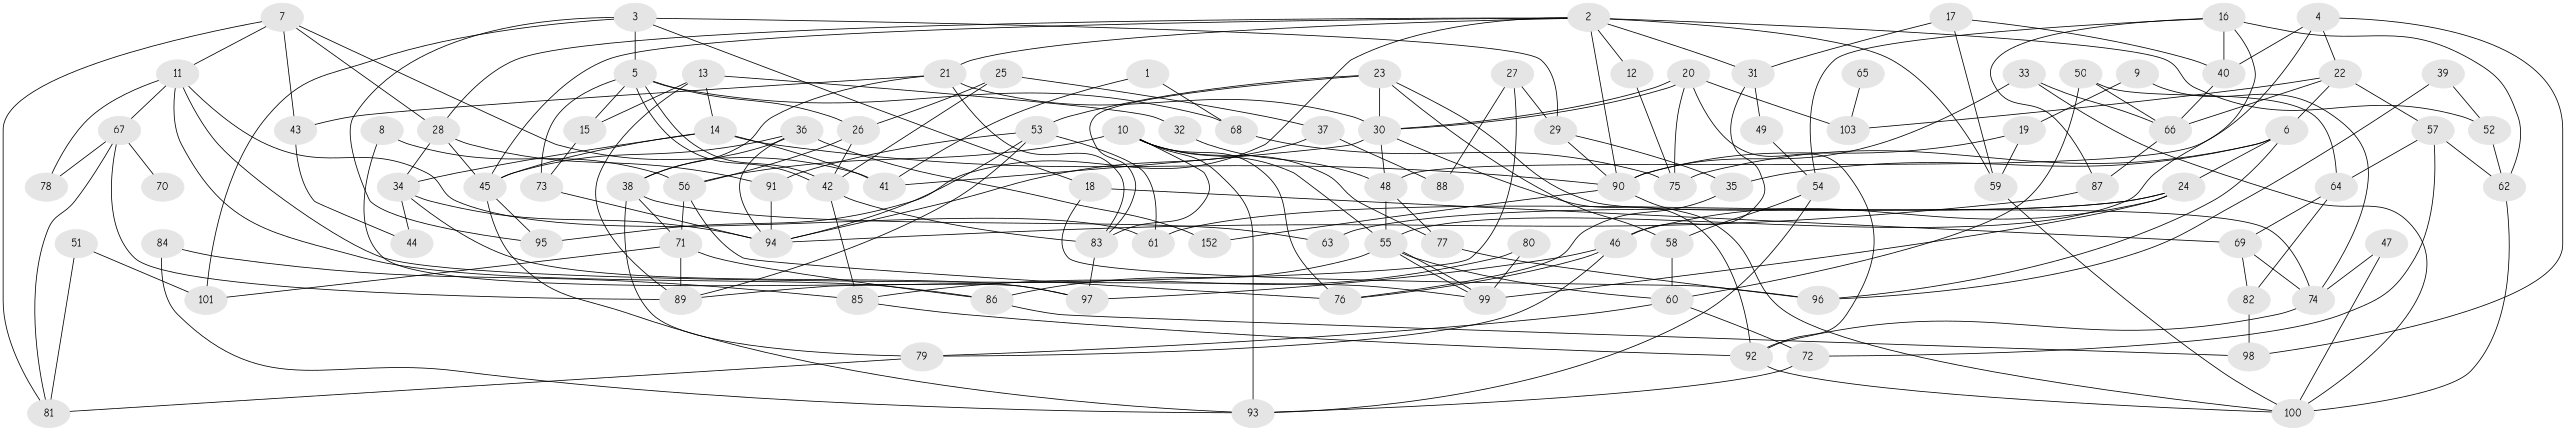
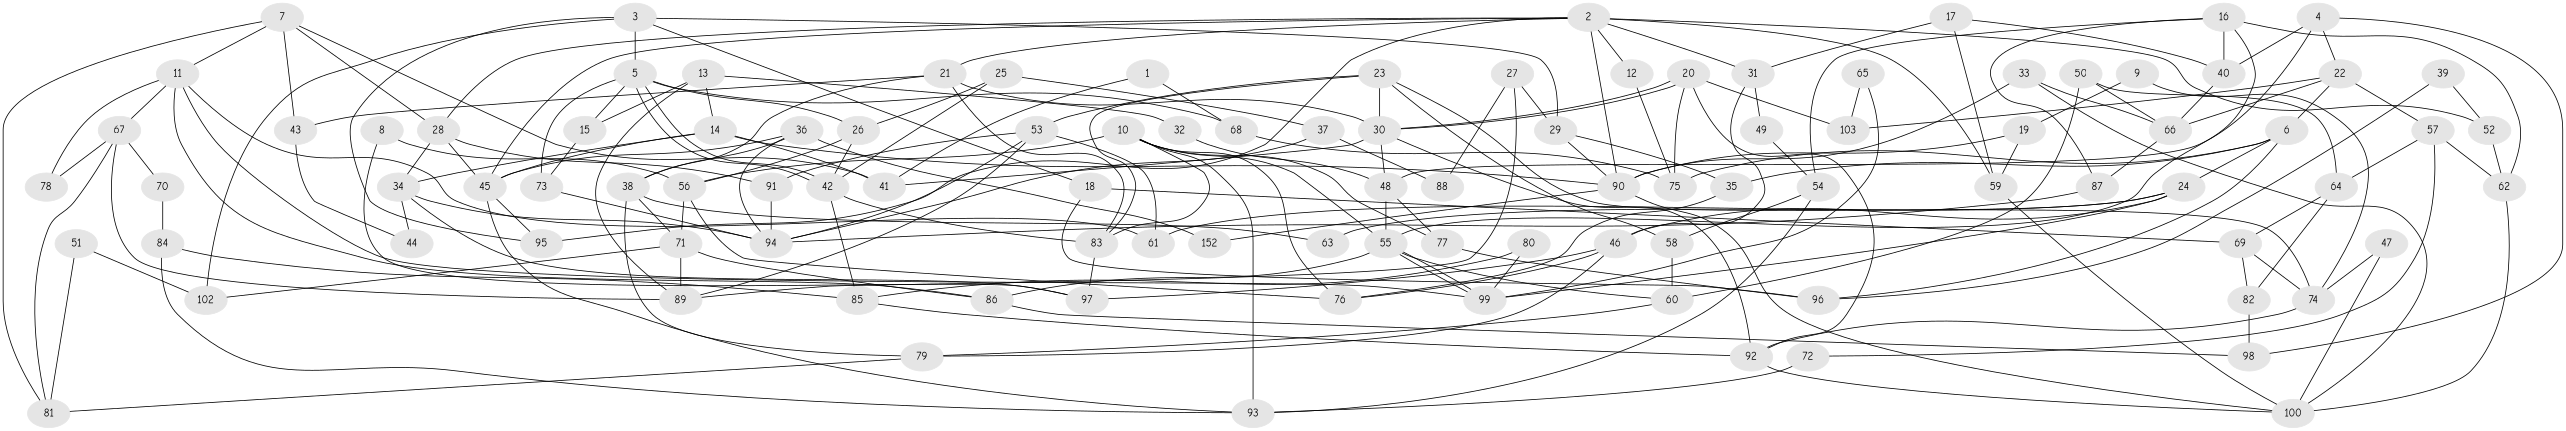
edge "70" -- "84": added
edge "65" -- "99": added
node "101": label "101" -> "102"
edge "60" -- "72": removed
